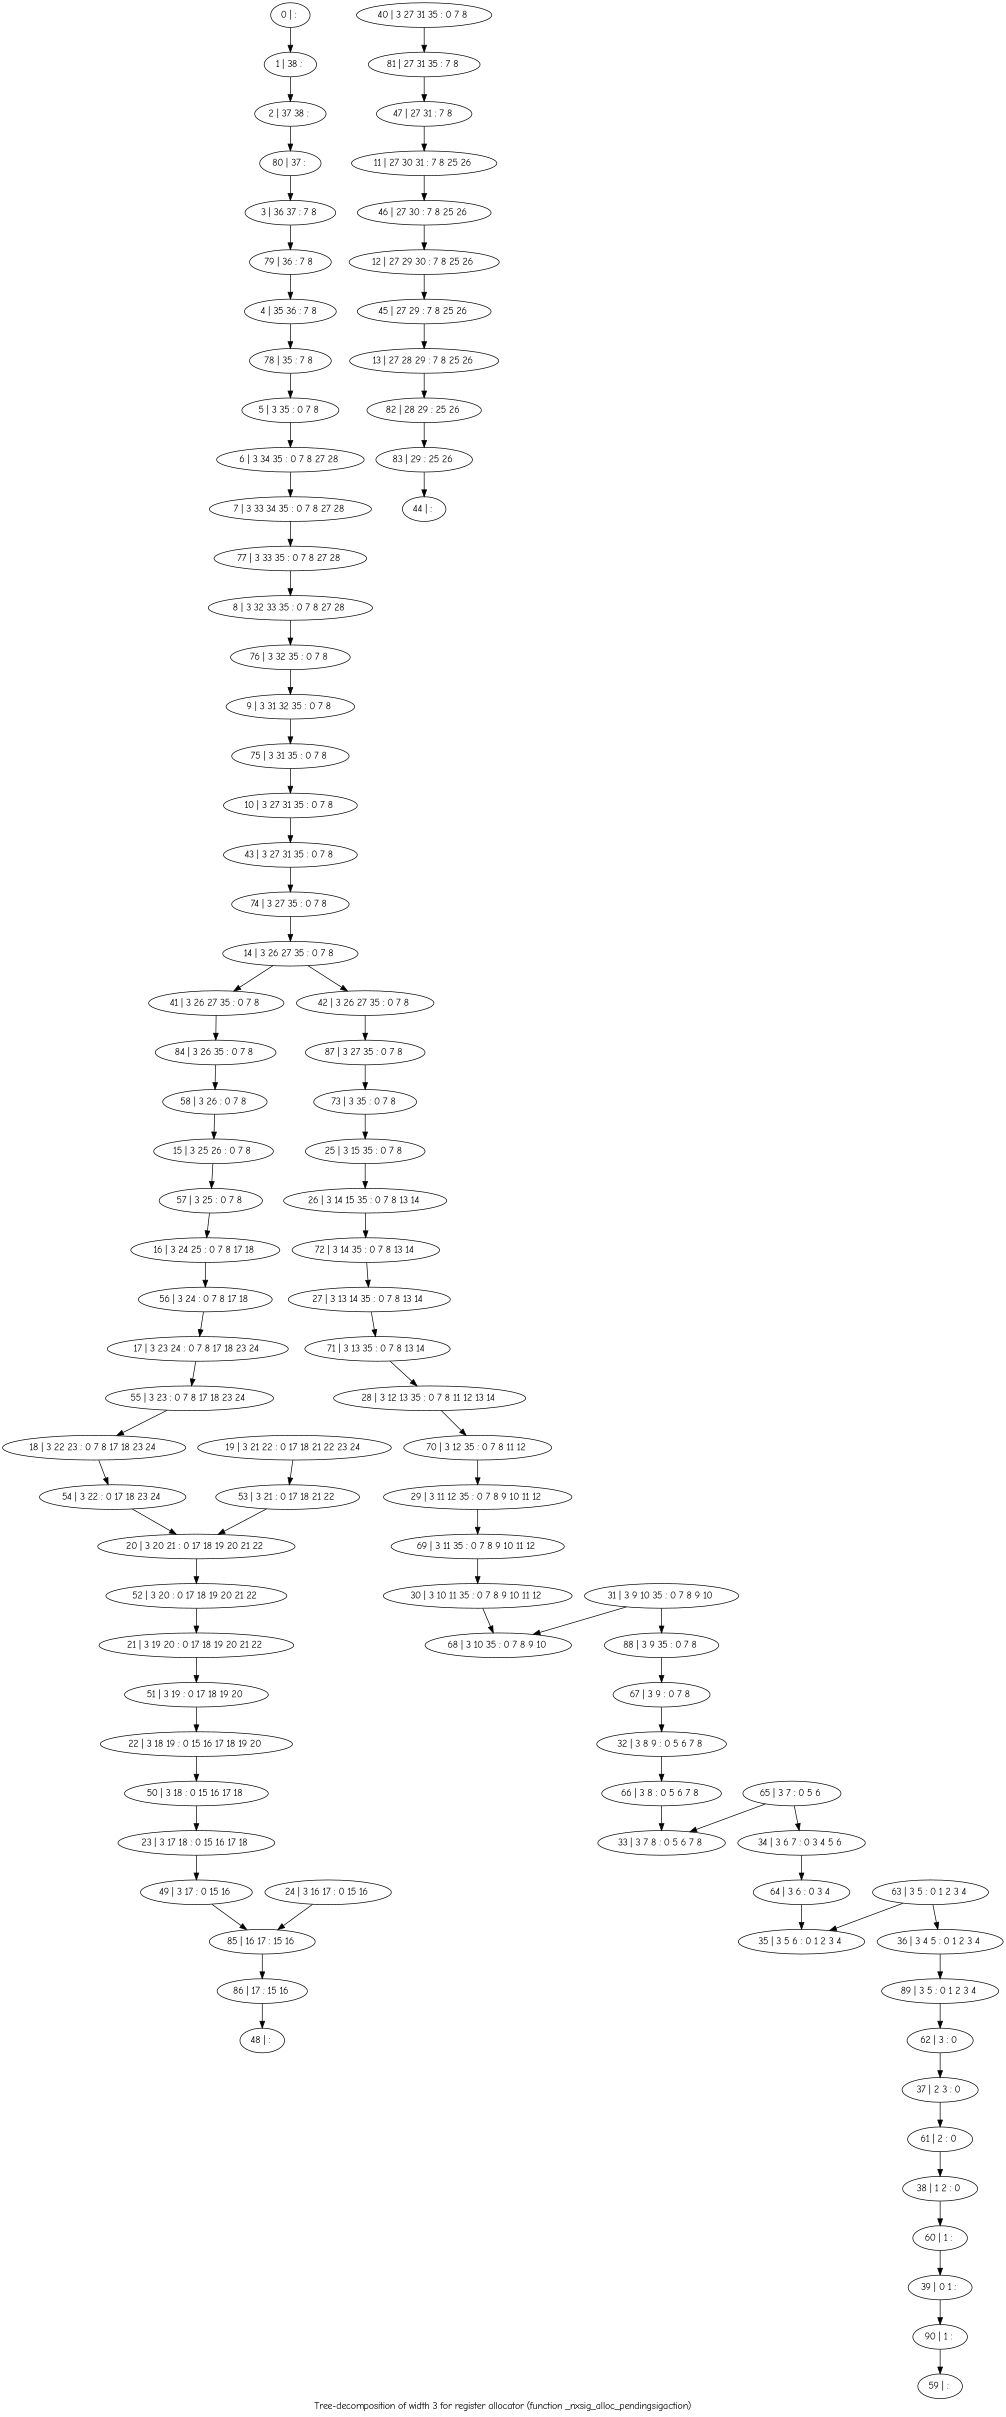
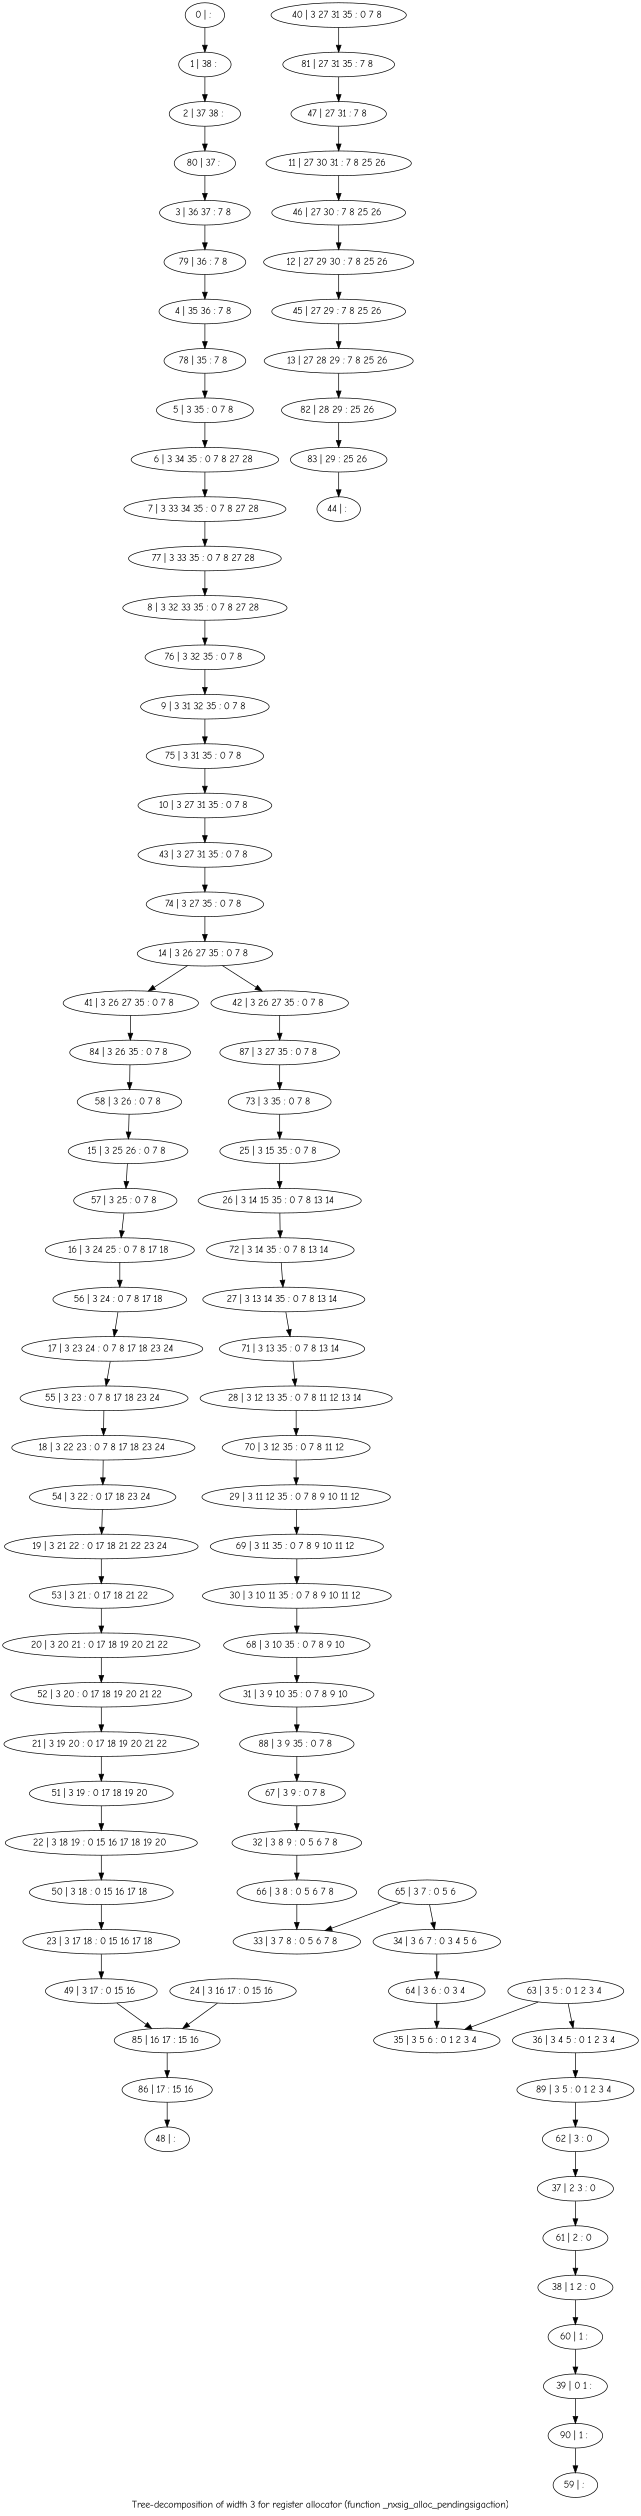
edge "54 | 3 22 : 0 17 18 23 24" -> "20 | 3 20 21 : 0 17 18 19 20 21 22": now "54 | 3 22 : 0 17 18 23 24" -> "19 | 3 21 22 : 0 17 18 21 22 23 24"
edge "31 | 3 9 10 35 : 0 7 8 9 10" -> "68 | 3 10 35 : 0 7 8 9 10": reversed
